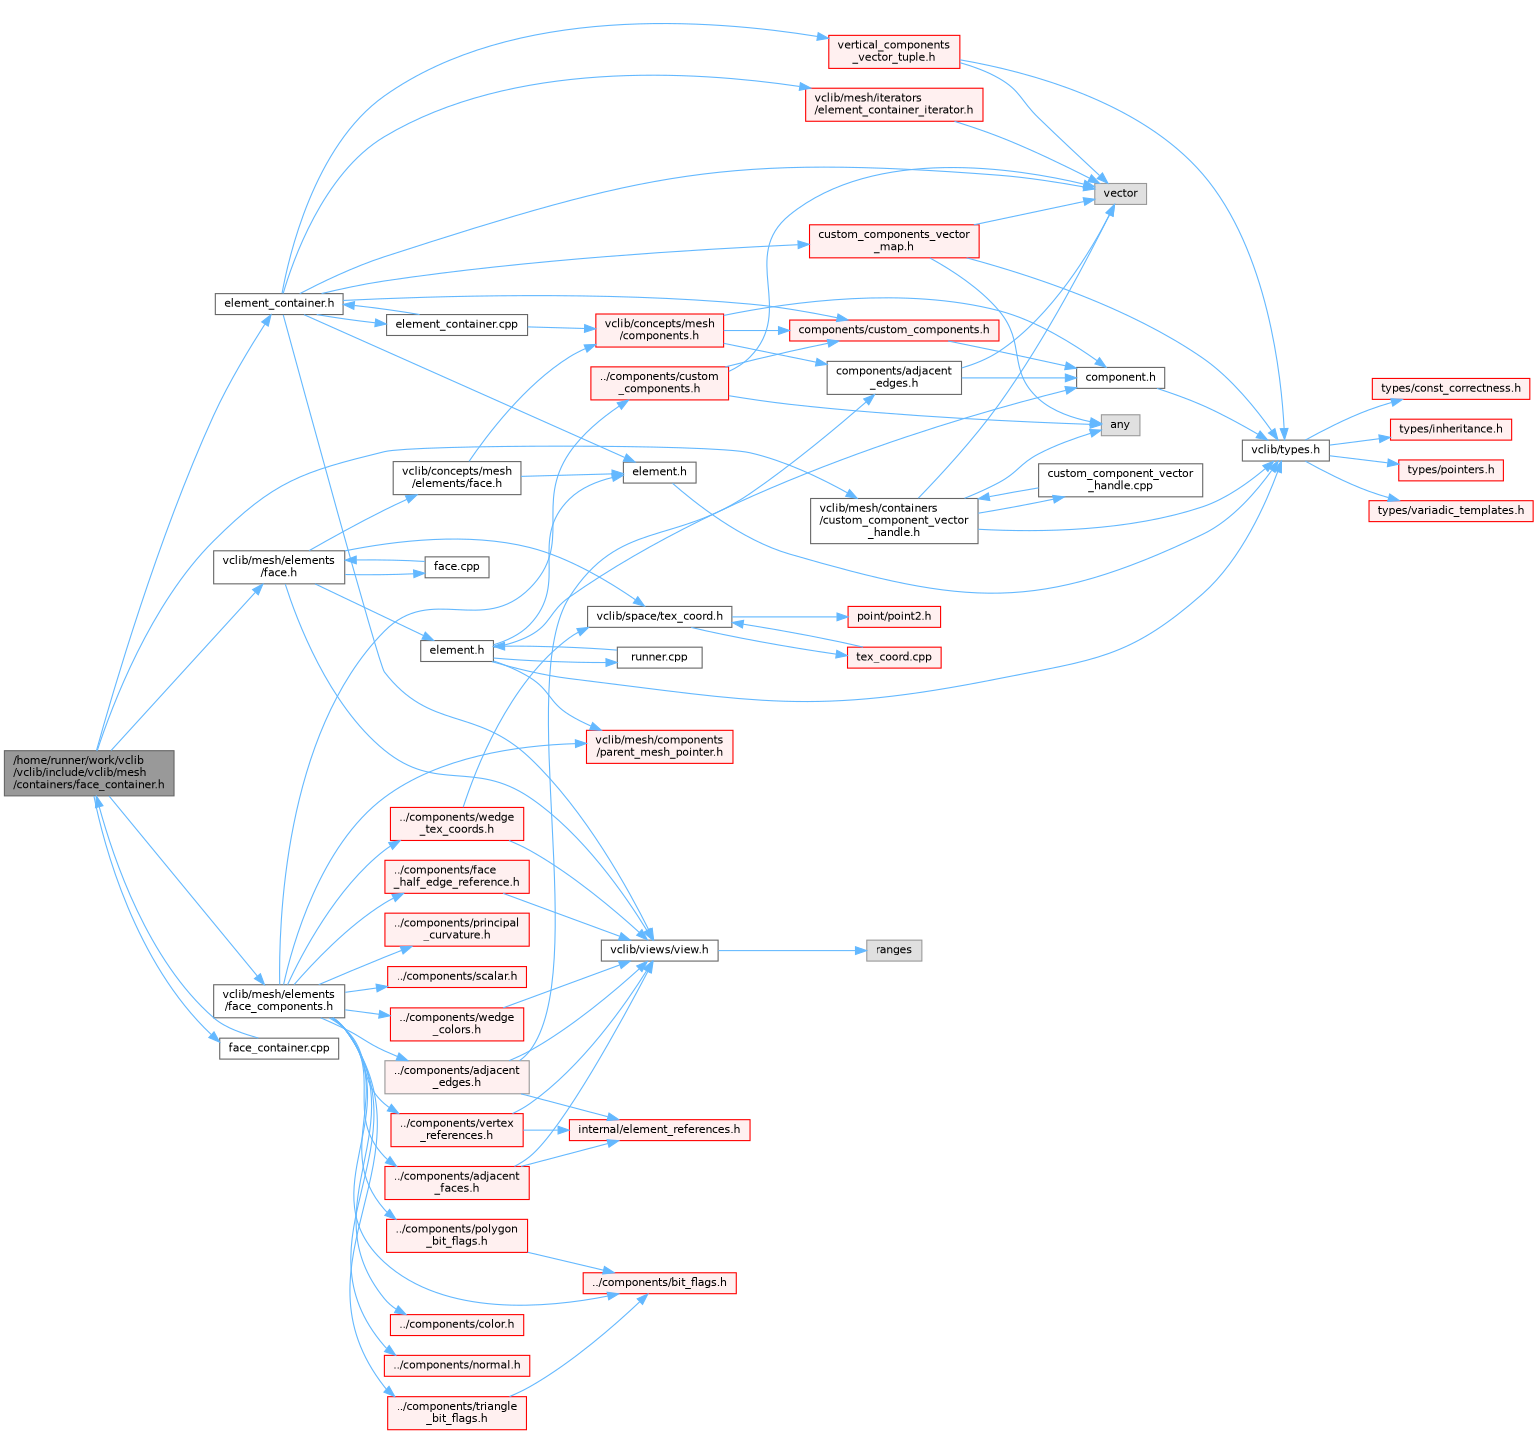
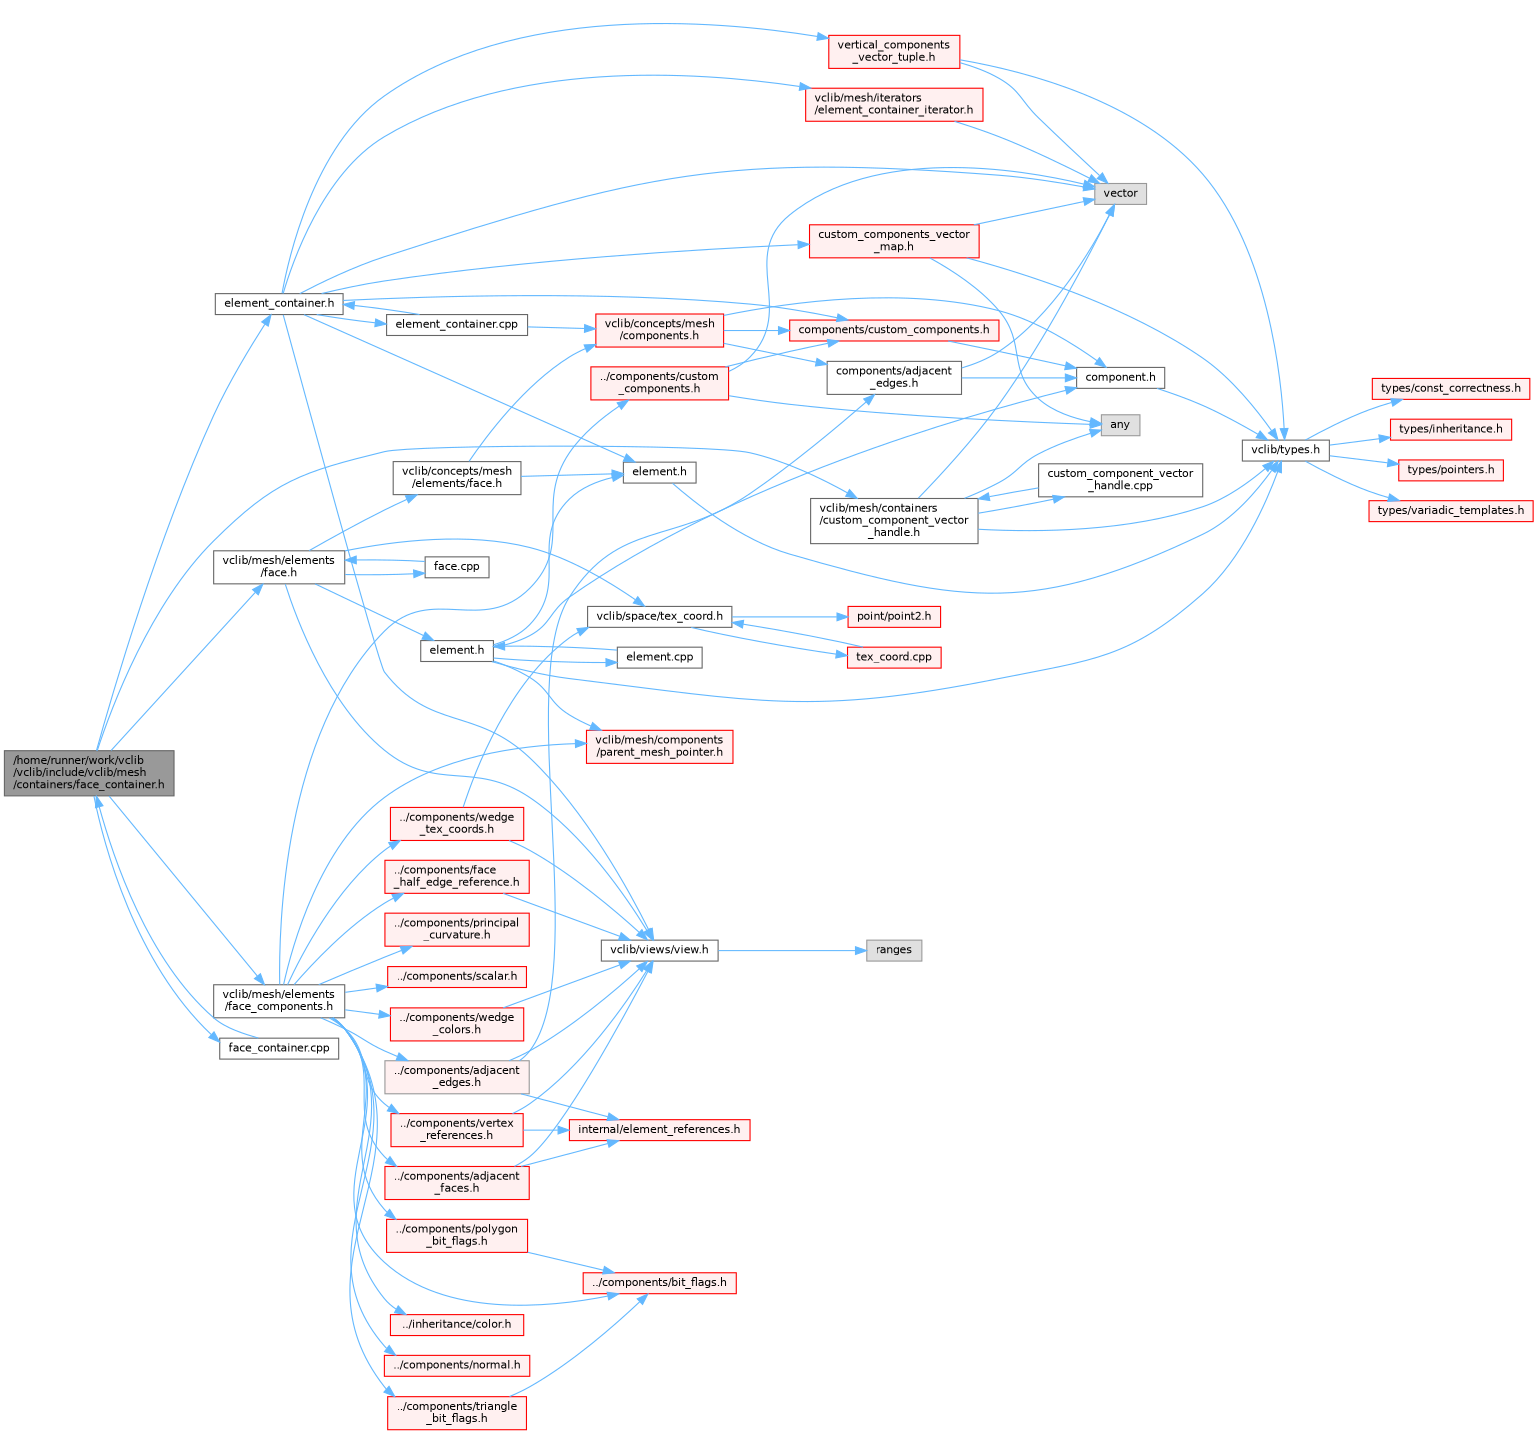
node "runner.cpp": label "runner.cpp" -> "element.cpp"
node "../components/color.h": label "../components/color.h" -> "../inheritance/color.h"
